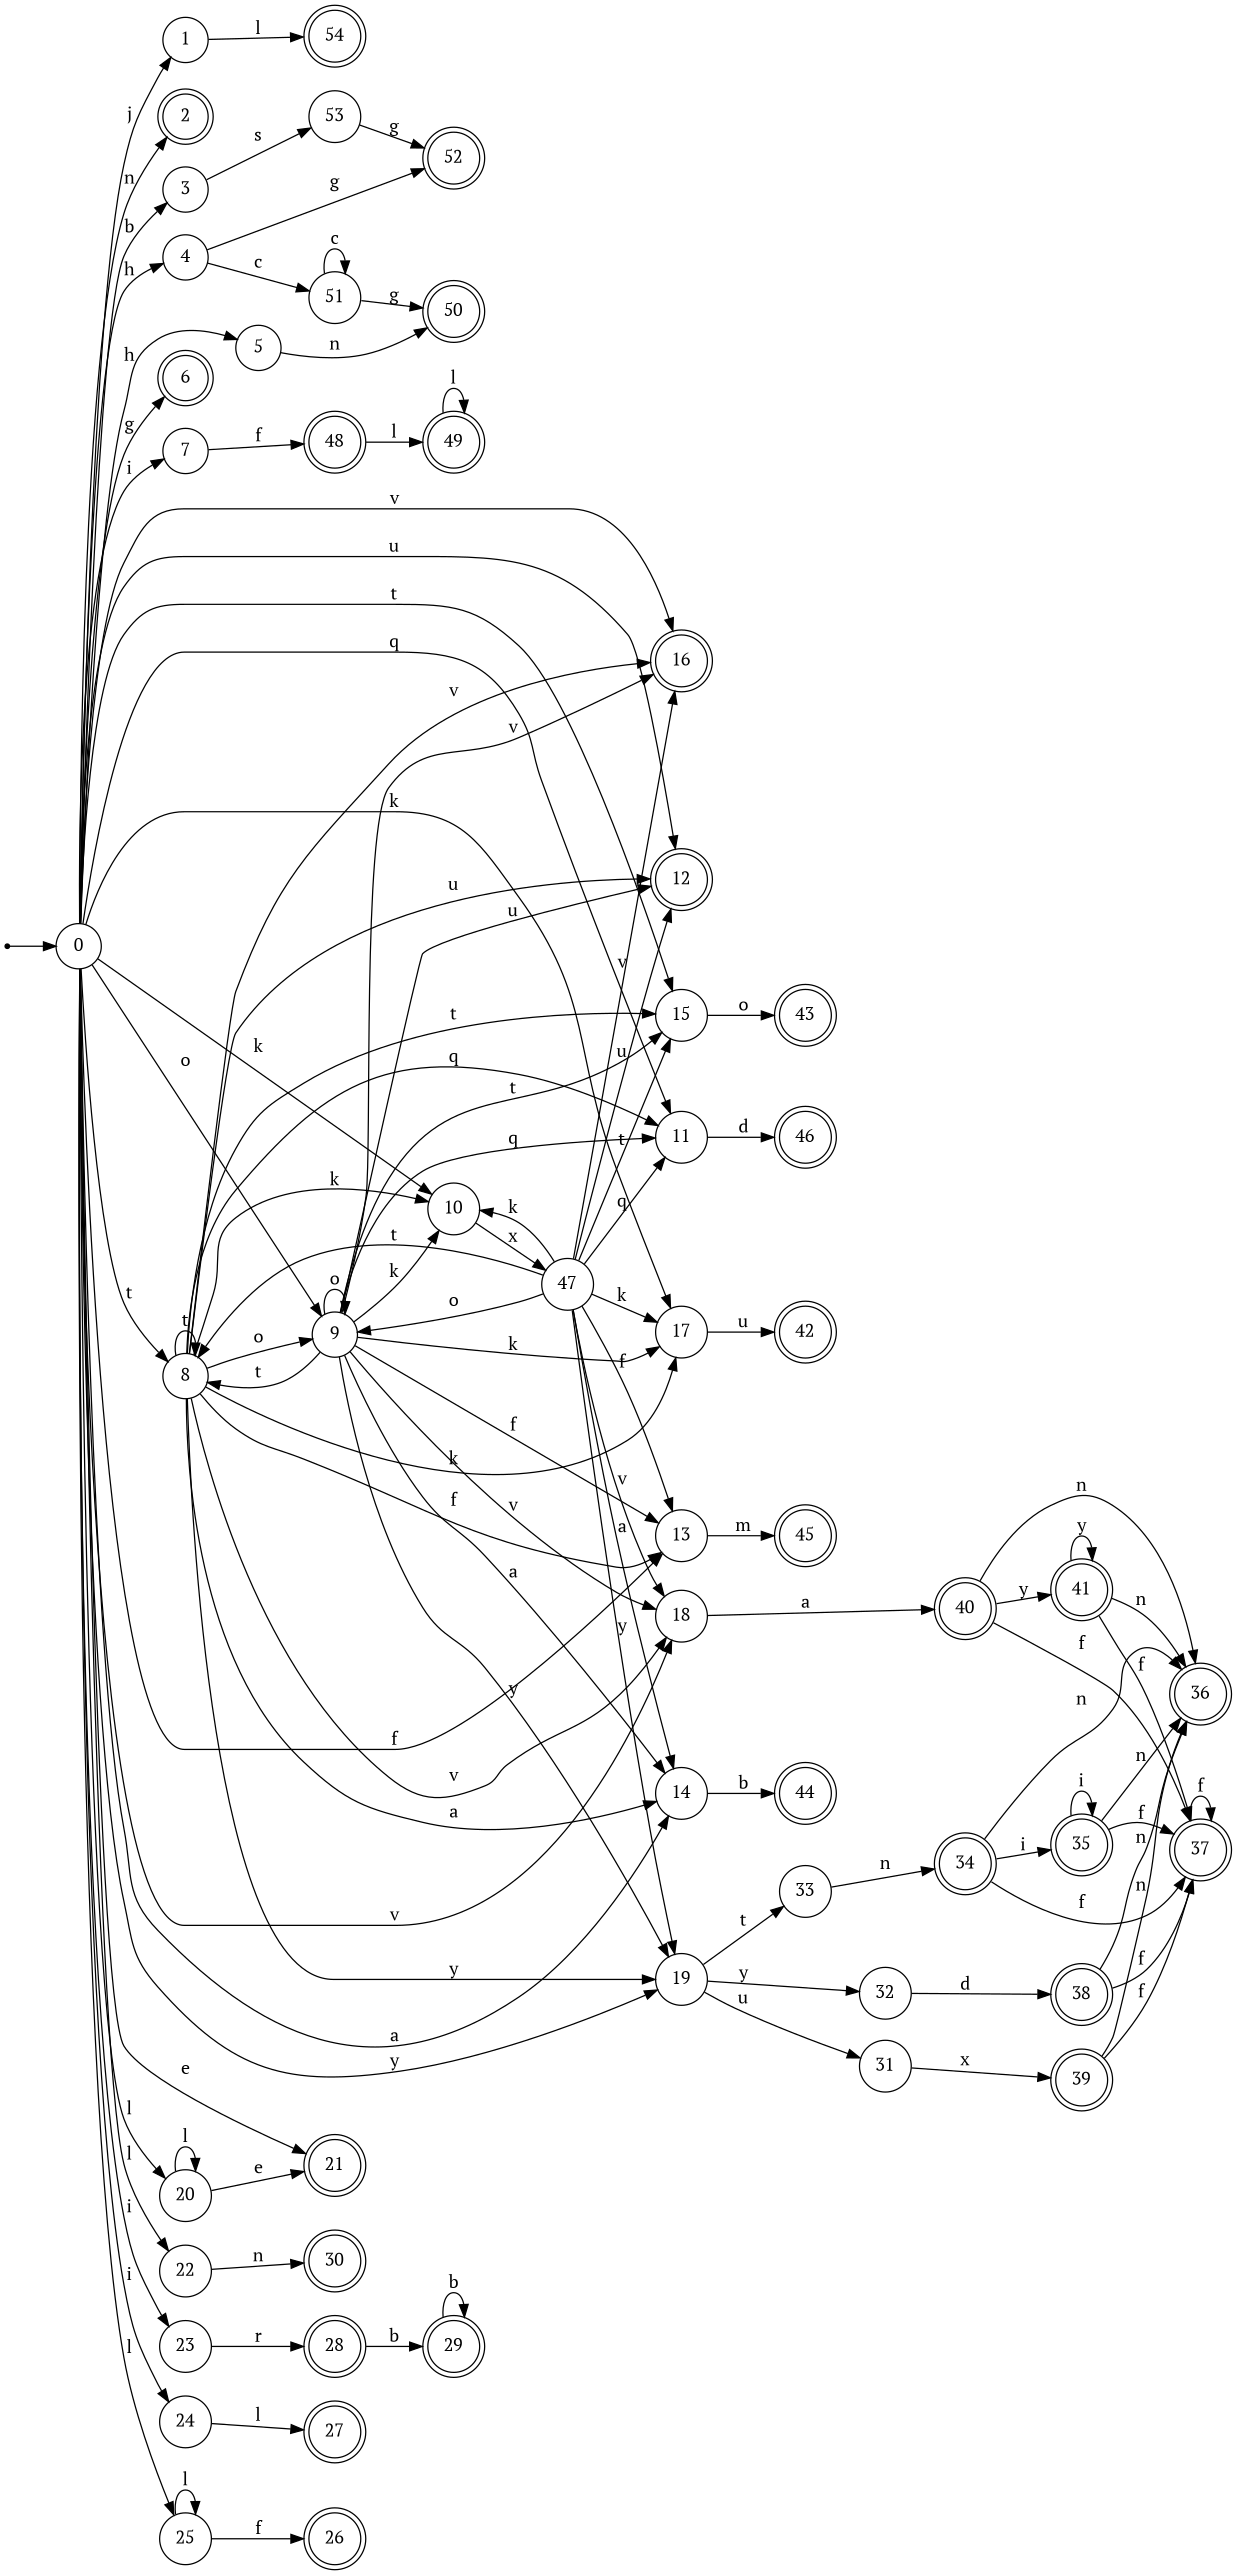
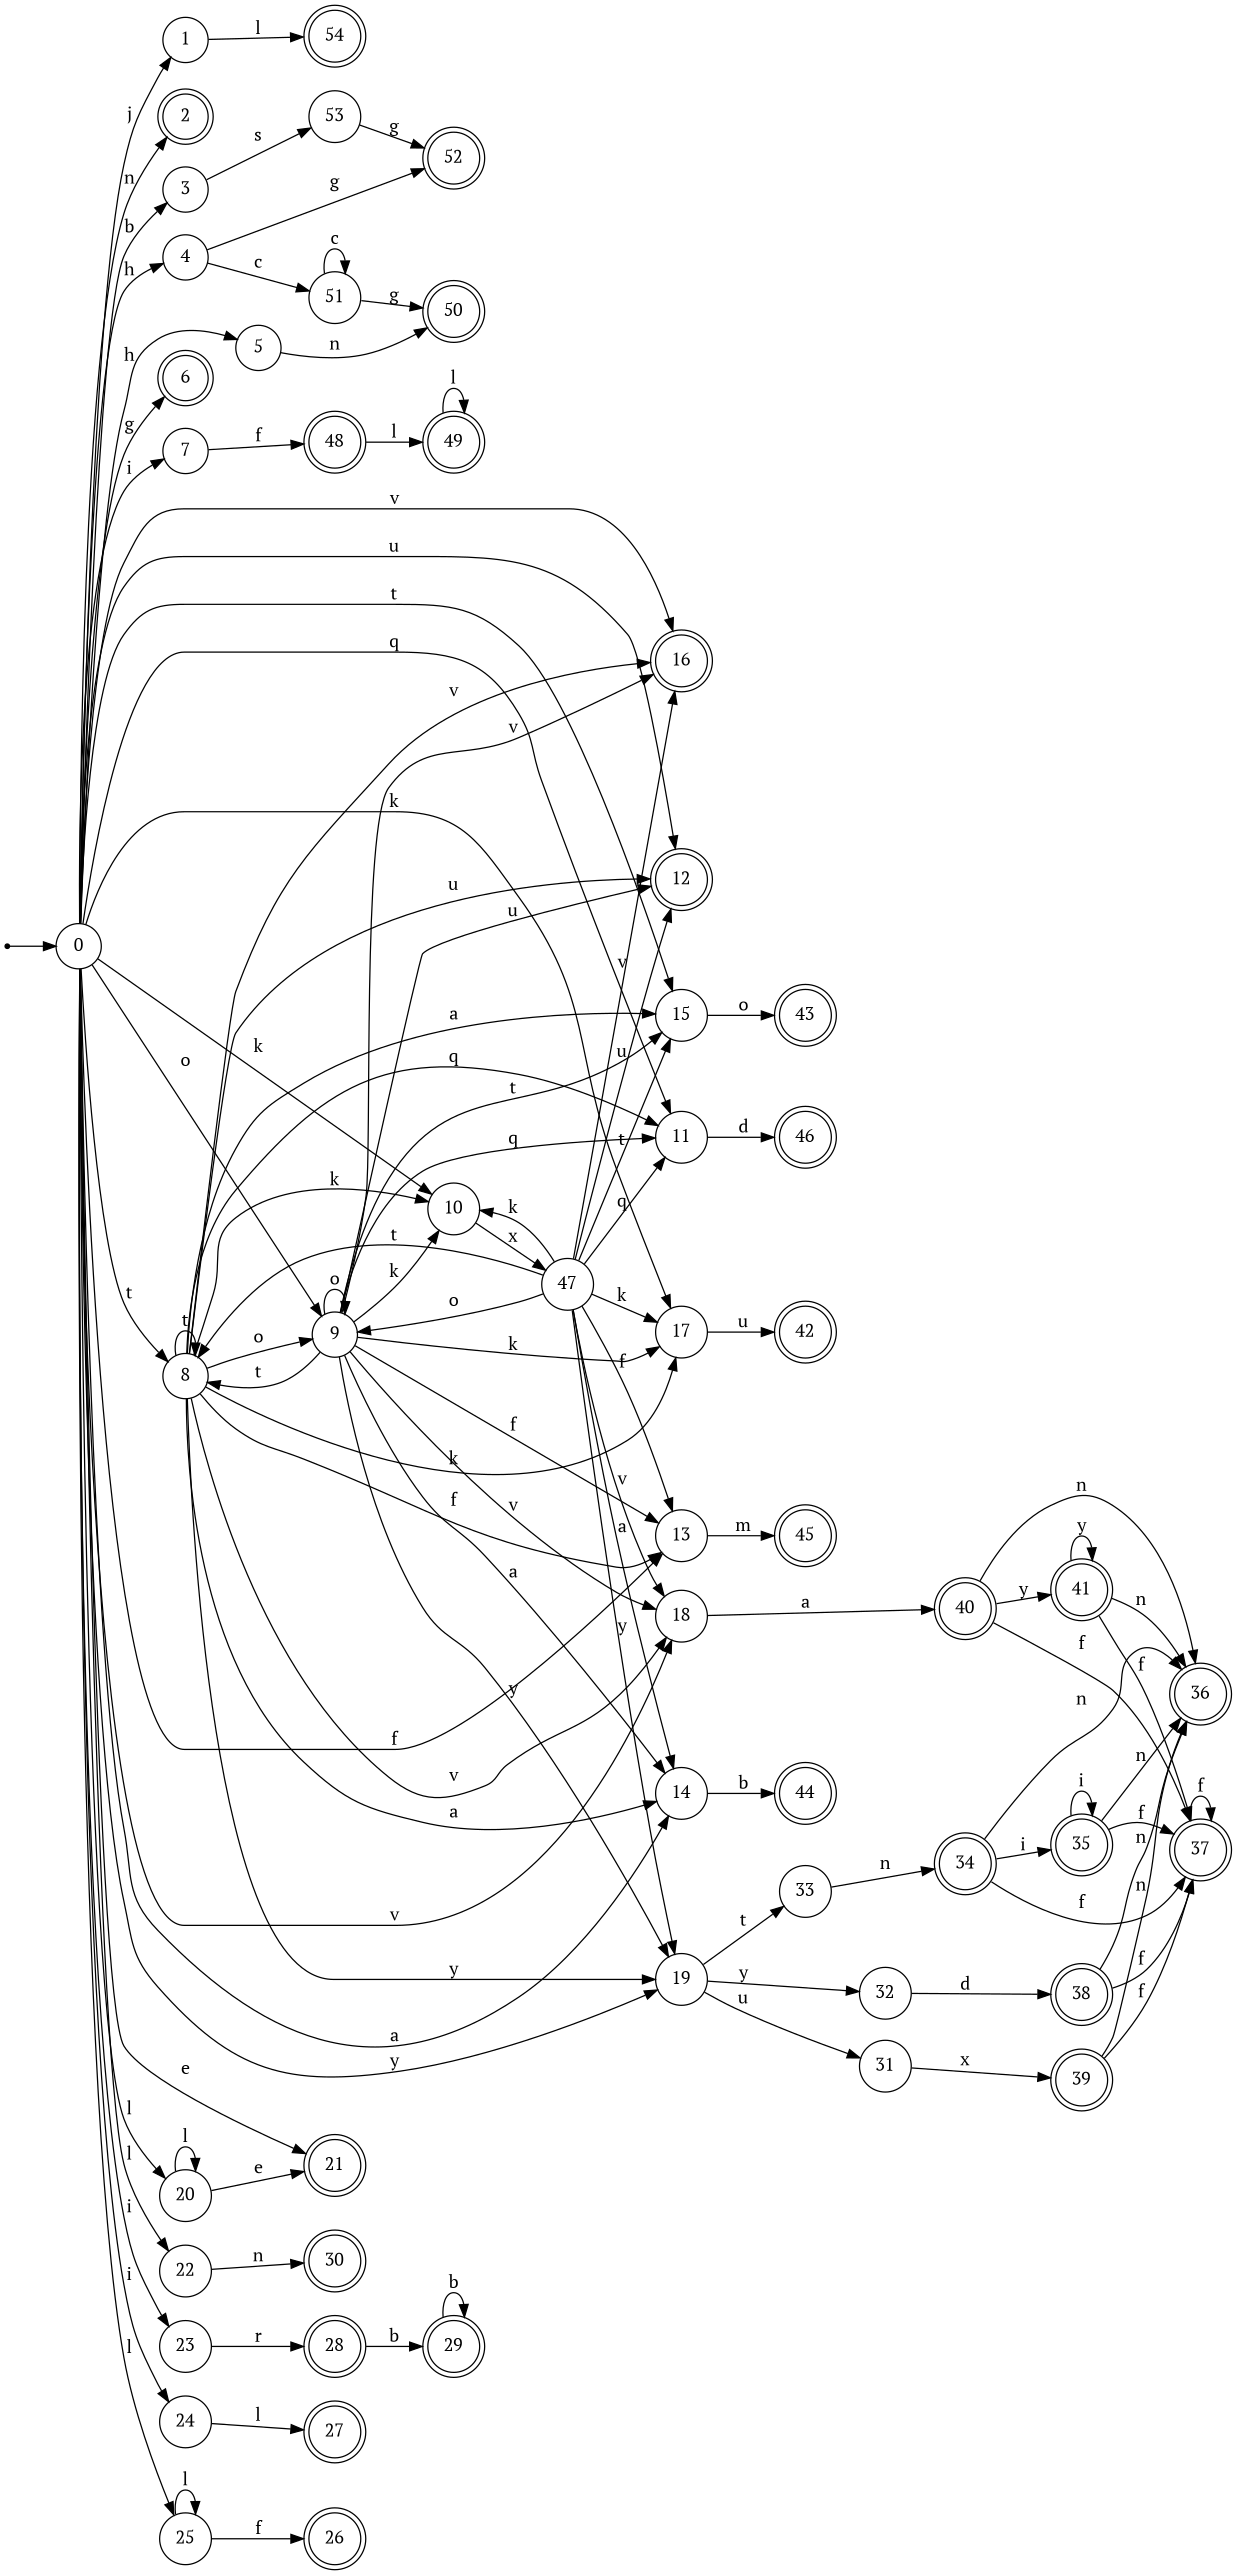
edge "8" -> "15": label "t" -> "a"
